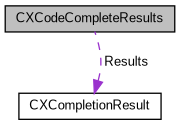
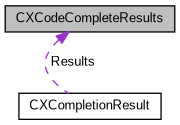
edge "CXCodeCompleteResults" -> "CXCompletionResult": reversed
